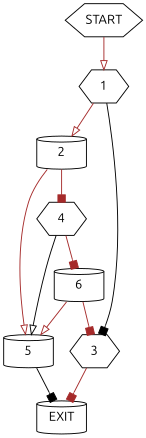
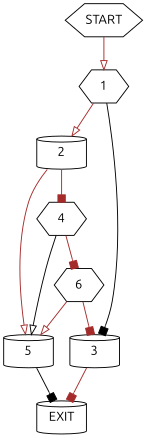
node "6": shape cylinder -> hexagon
node "3": shape hexagon -> cylinder
